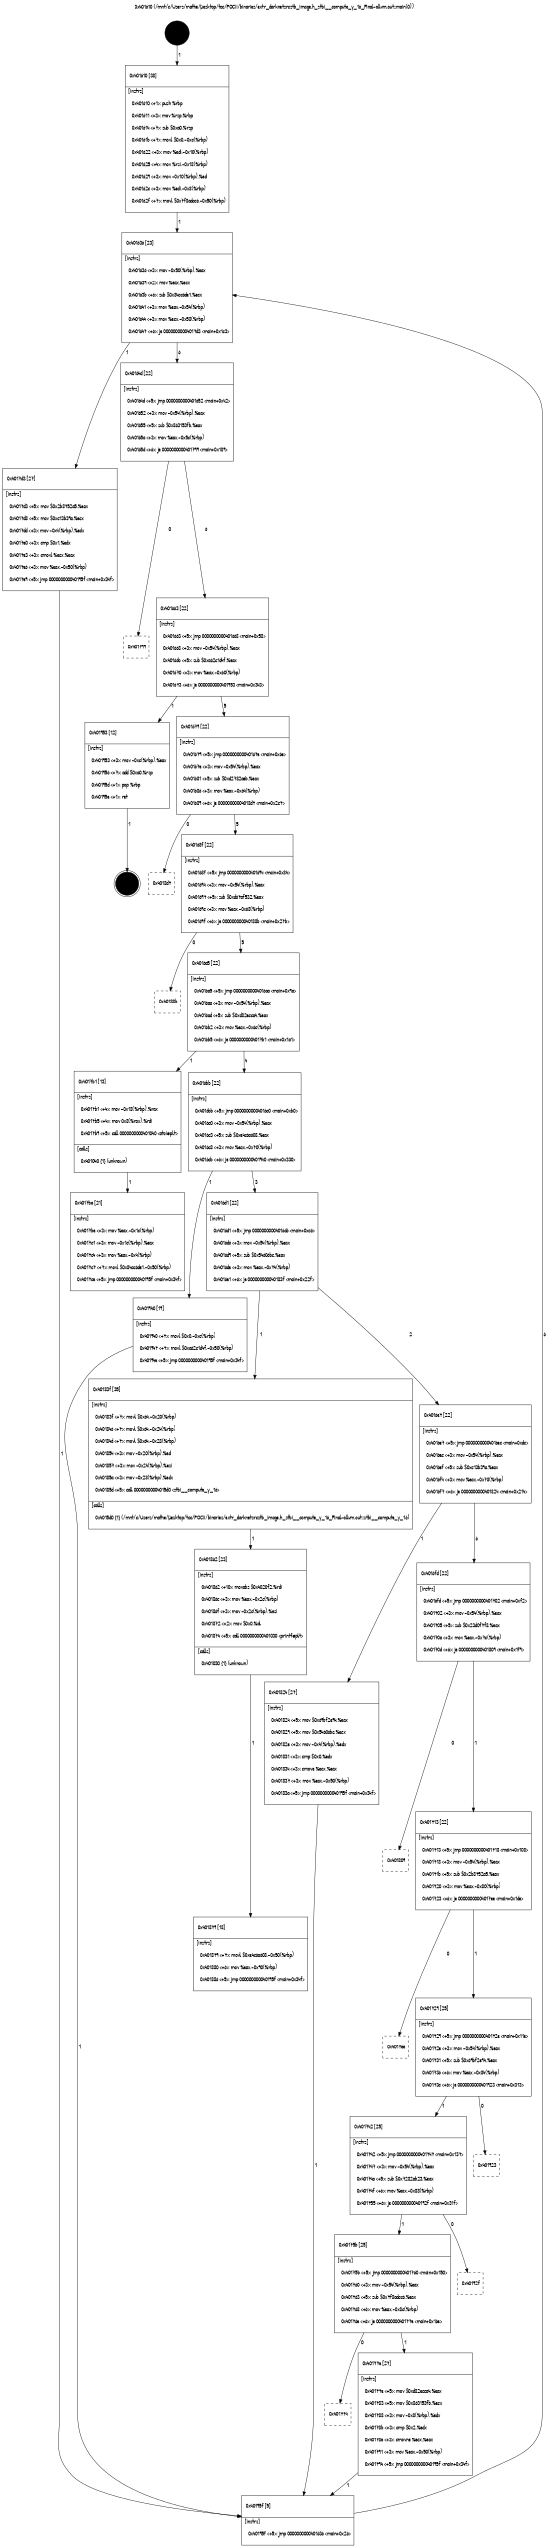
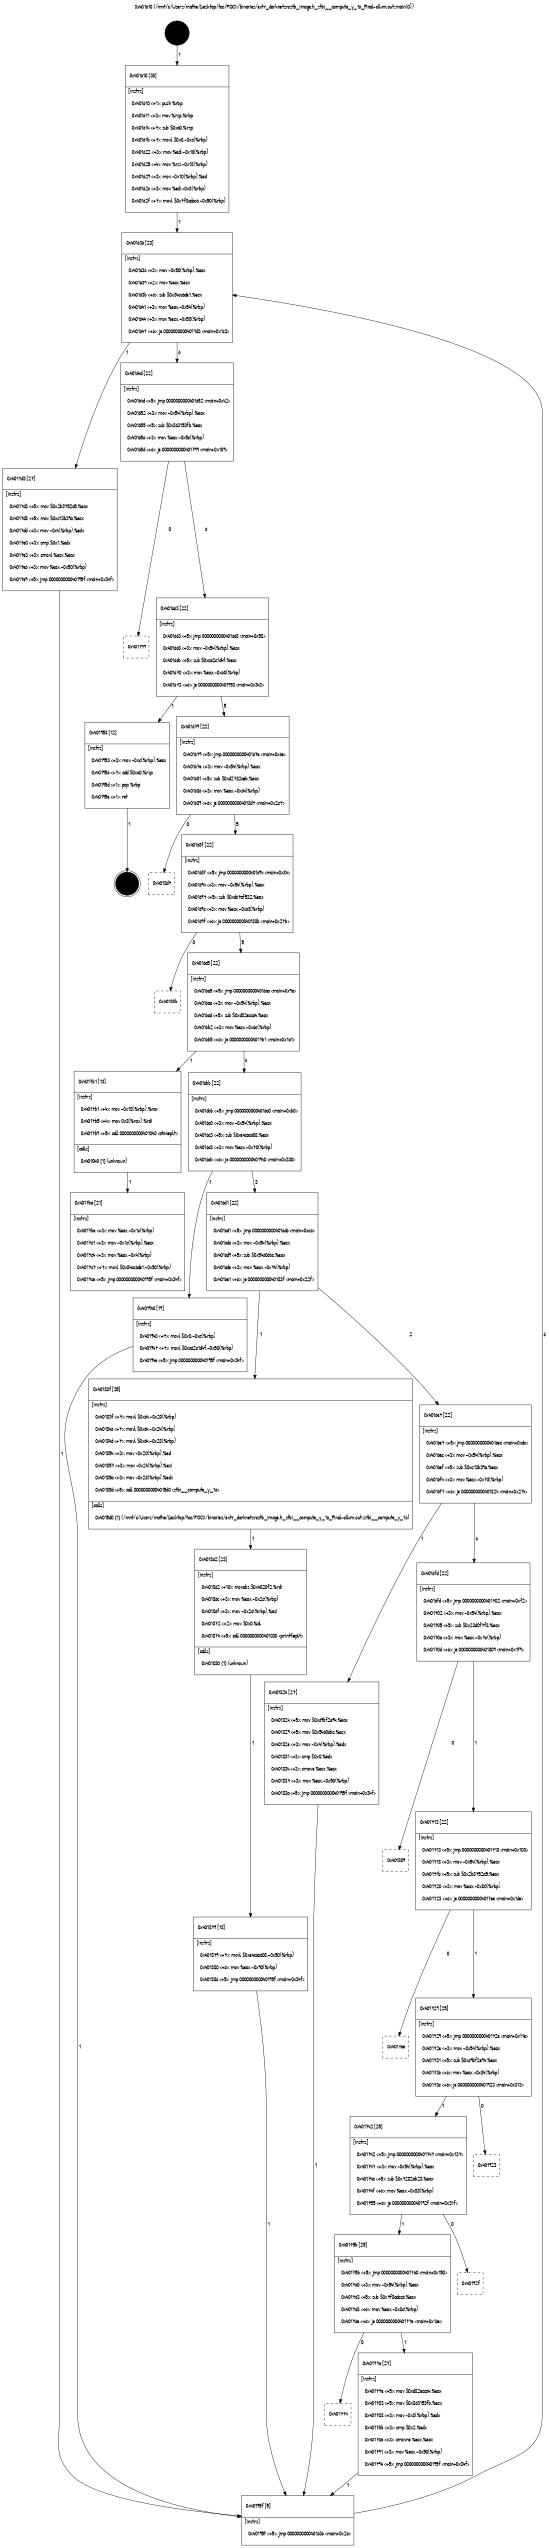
edge "0x401879 [18]" -> "0x40195f [5]": added, label "1"
